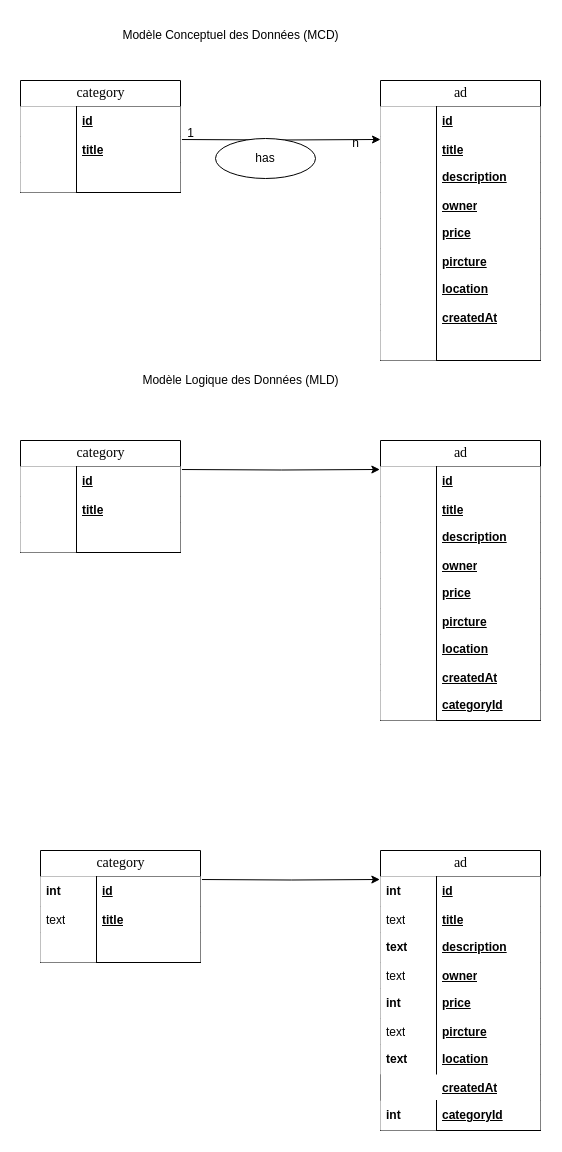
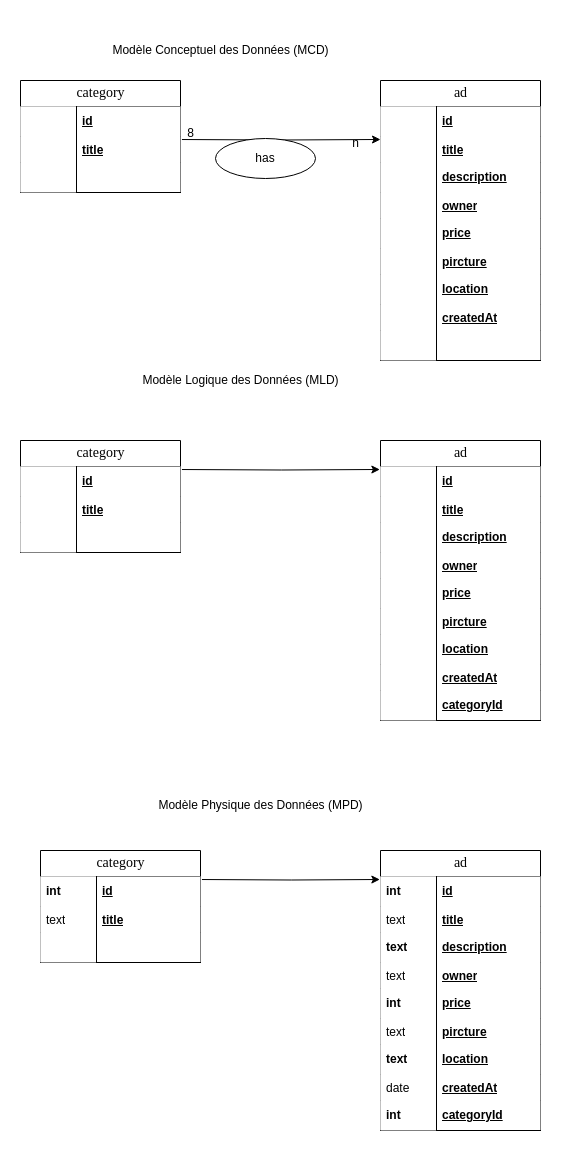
node "Modèle Conceptuel des Données (MCD)": moved (231, 36) -> (221, 51)
node "1": label "1" -> "8"
node "Modèle Physique des Données (MPD)": added
node "date": added
